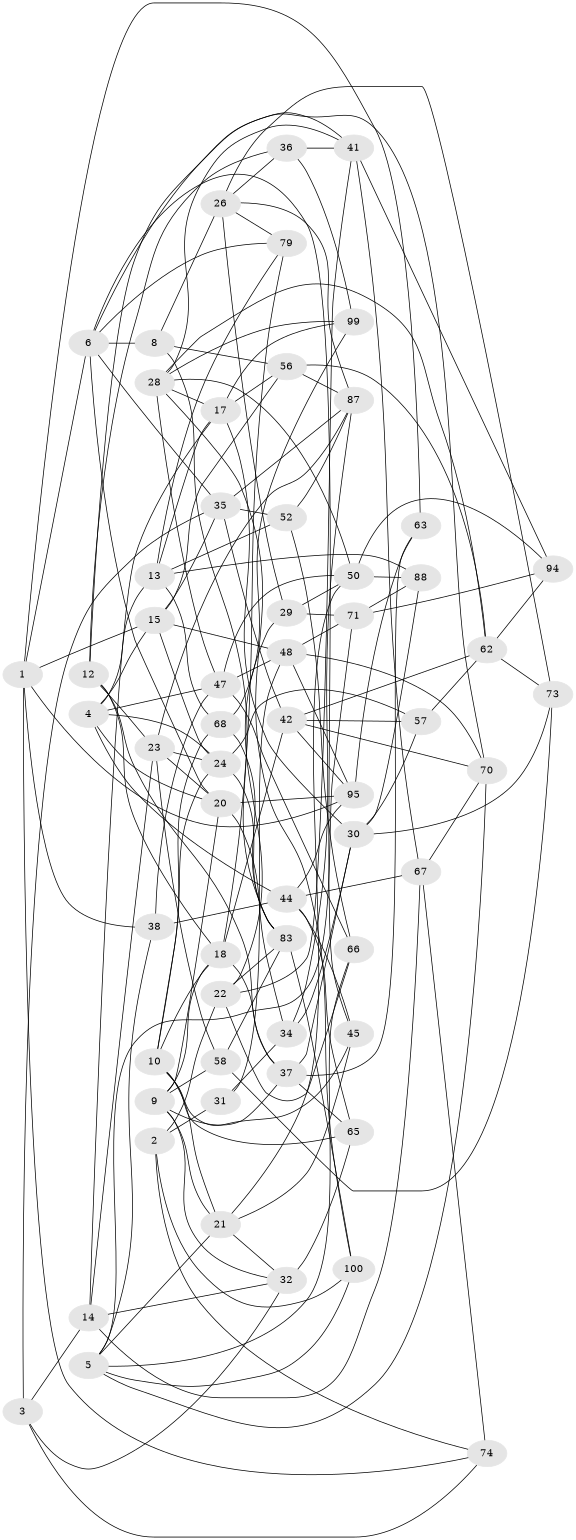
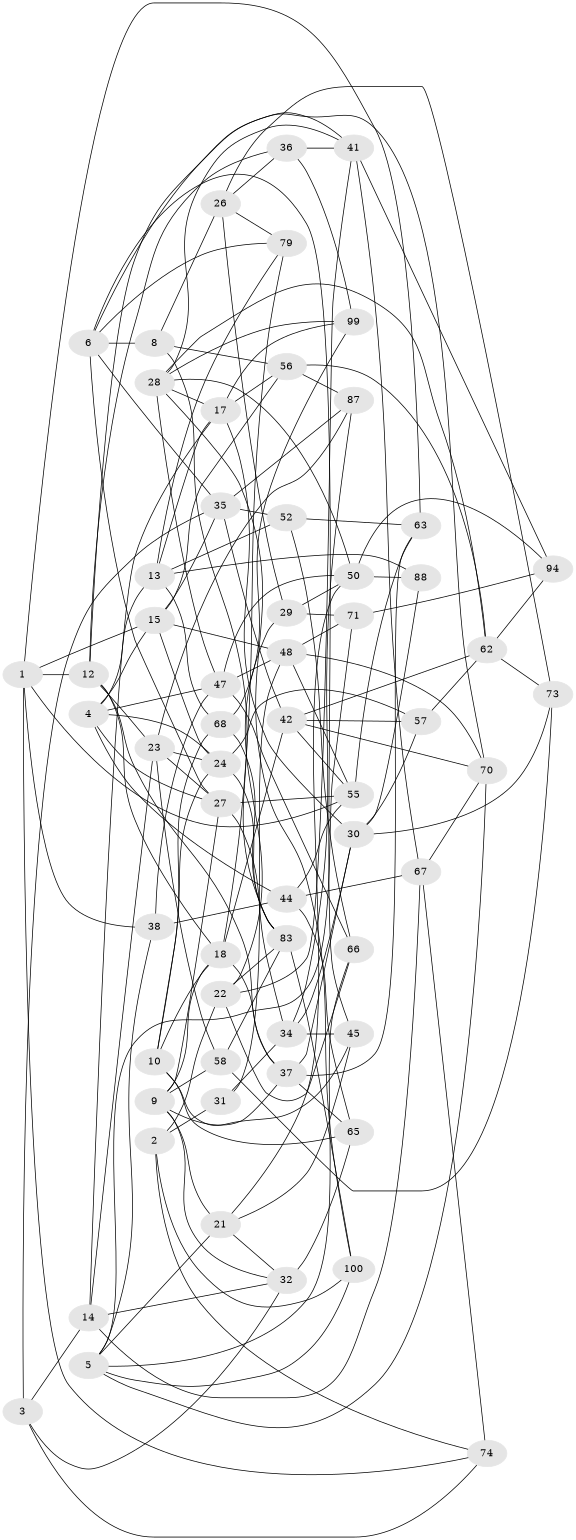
edge "26" -- "87": removed
edge "87" -- "52": now "63" -- "52"
edge "6" -- "1": now "12" -- "1"
edge "88" -- "71": removed
node "95": label "95" -> "55"
node "20": label "20" -> "27"
edge "44" -- "45": now "34" -- "45"
edge "10" -- "21": removed
